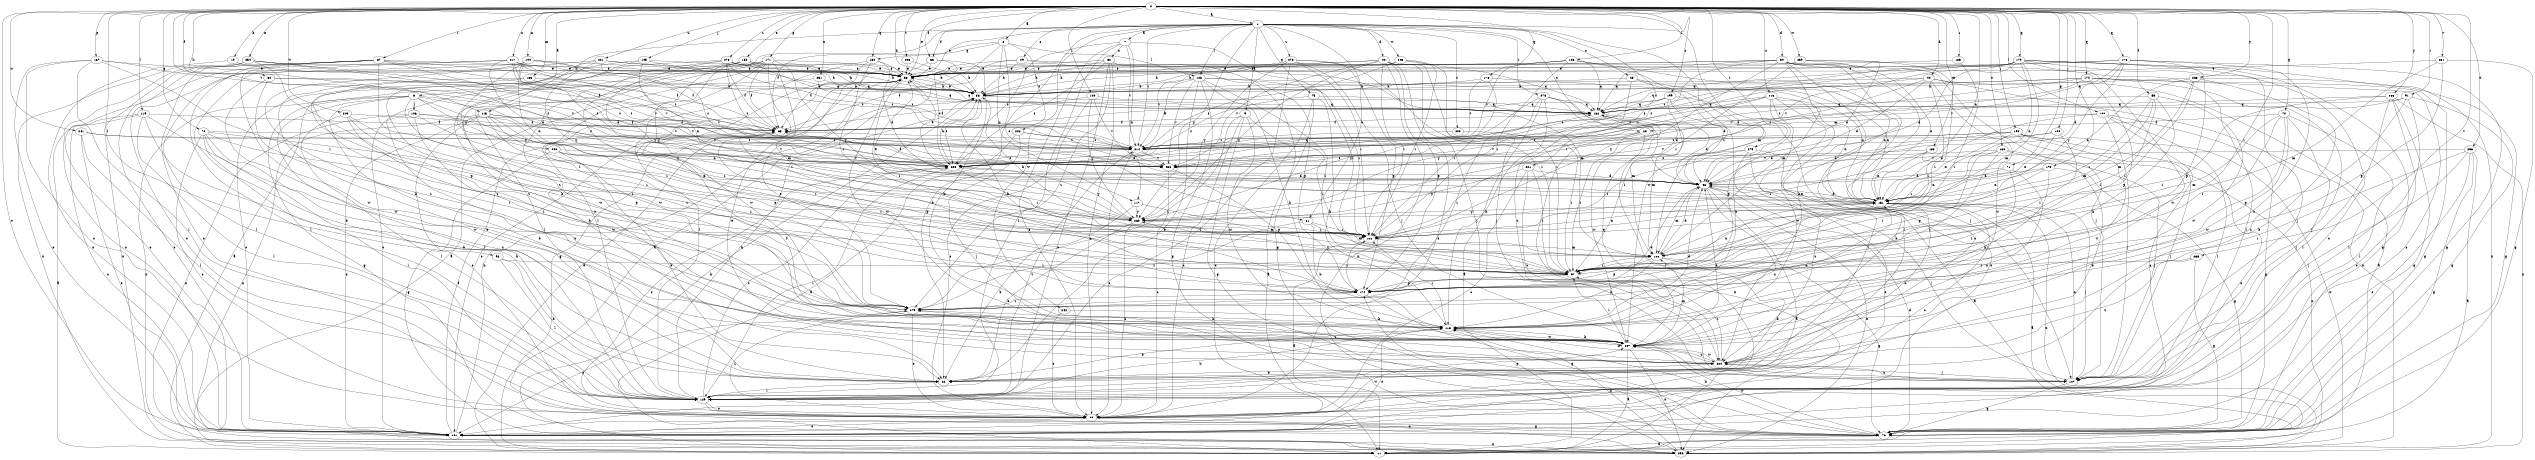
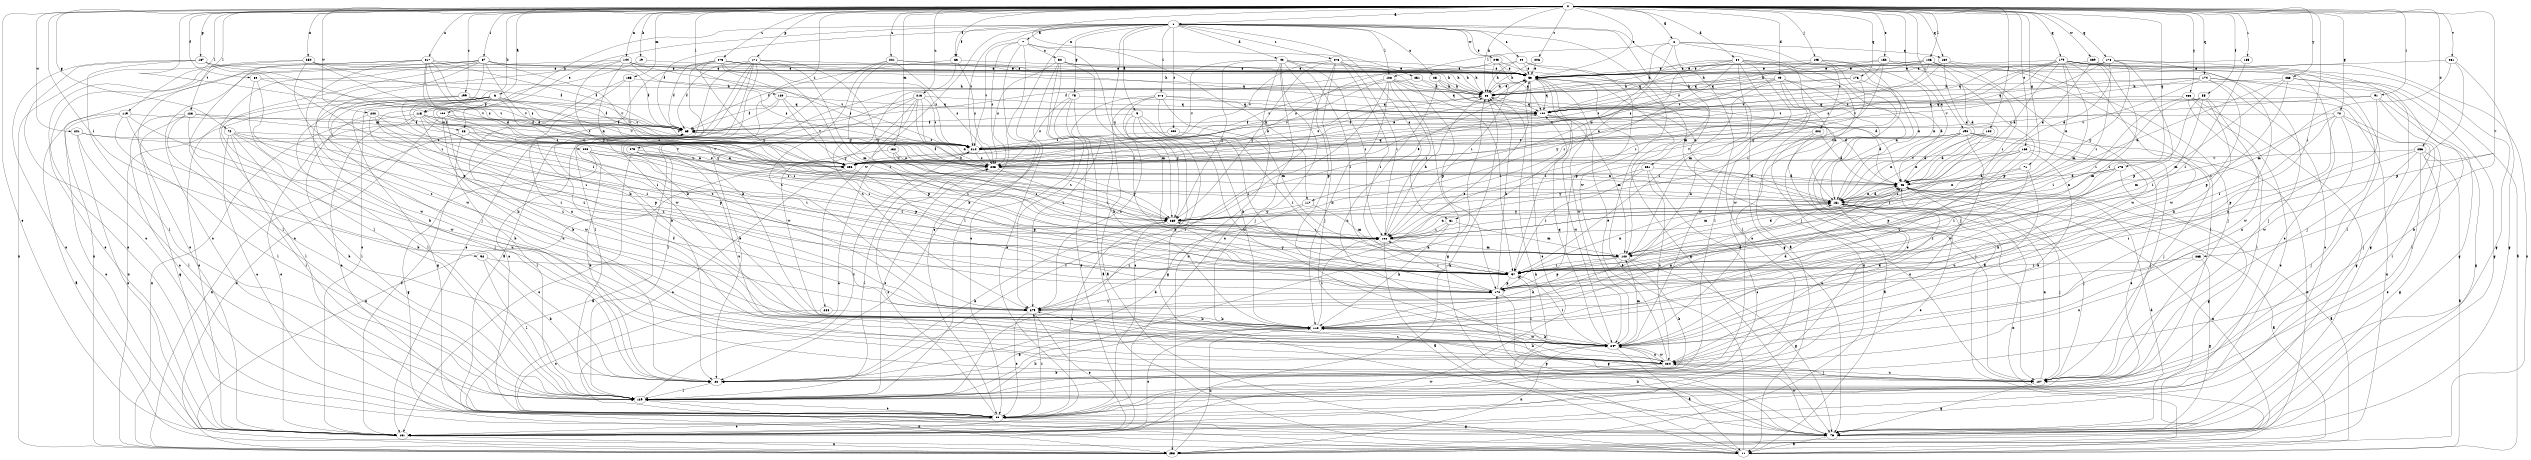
edge "217" -> "107": added, label "j"
